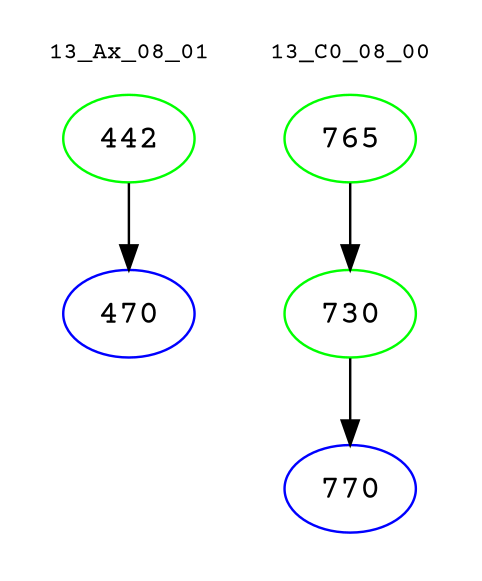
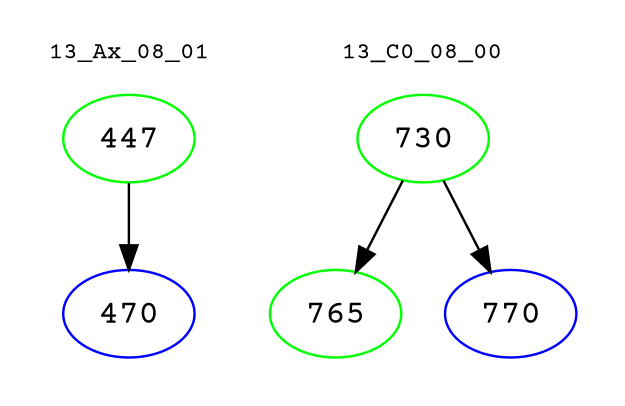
node "442": label "442" -> "447"
edge "765" -> "730": reversed
